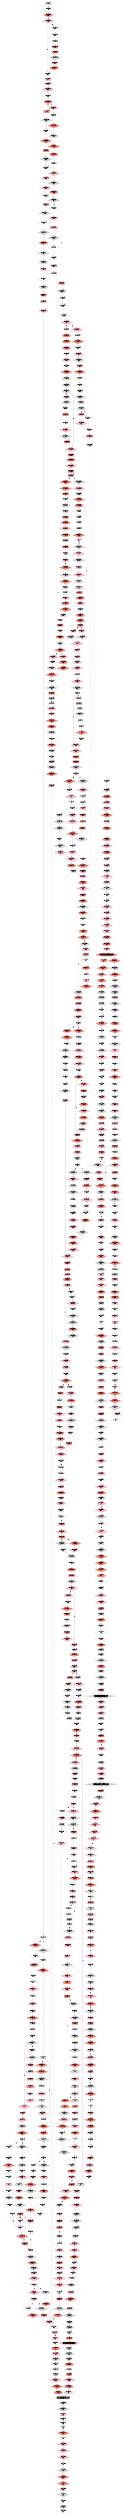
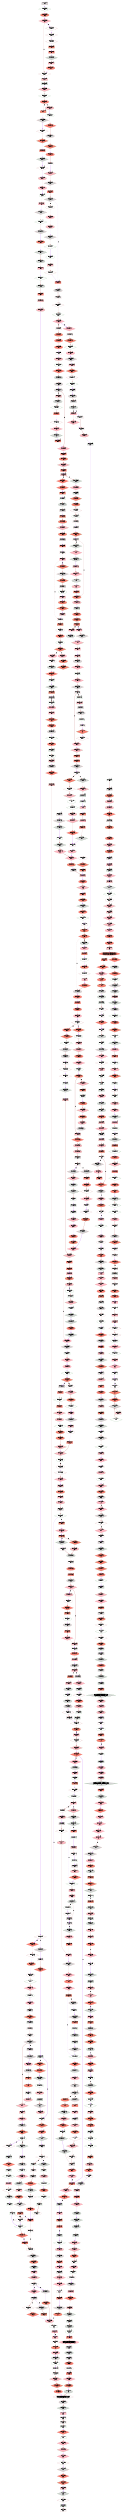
node "0x001d0284 cmpl": shape ellipse -> folder
